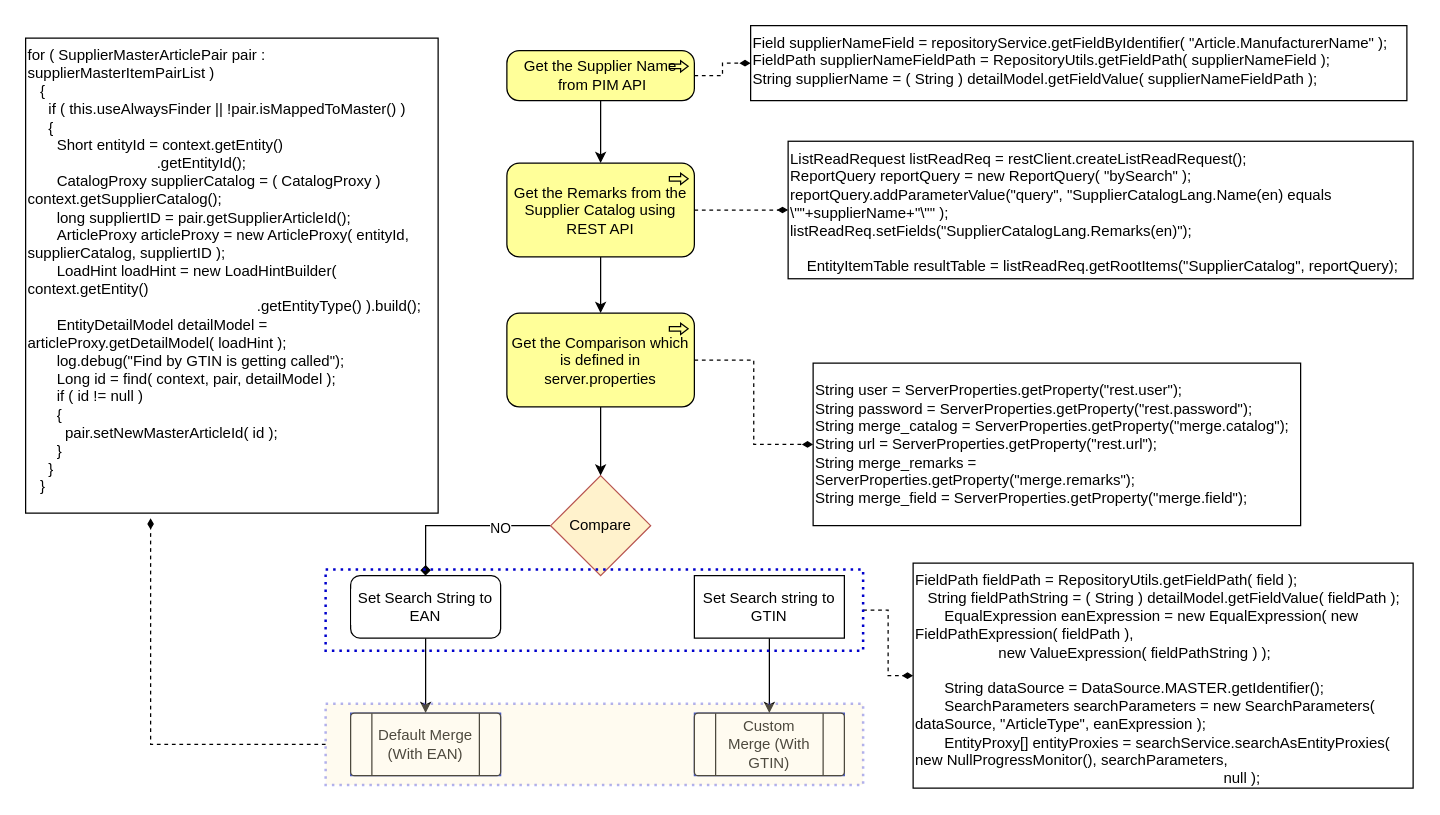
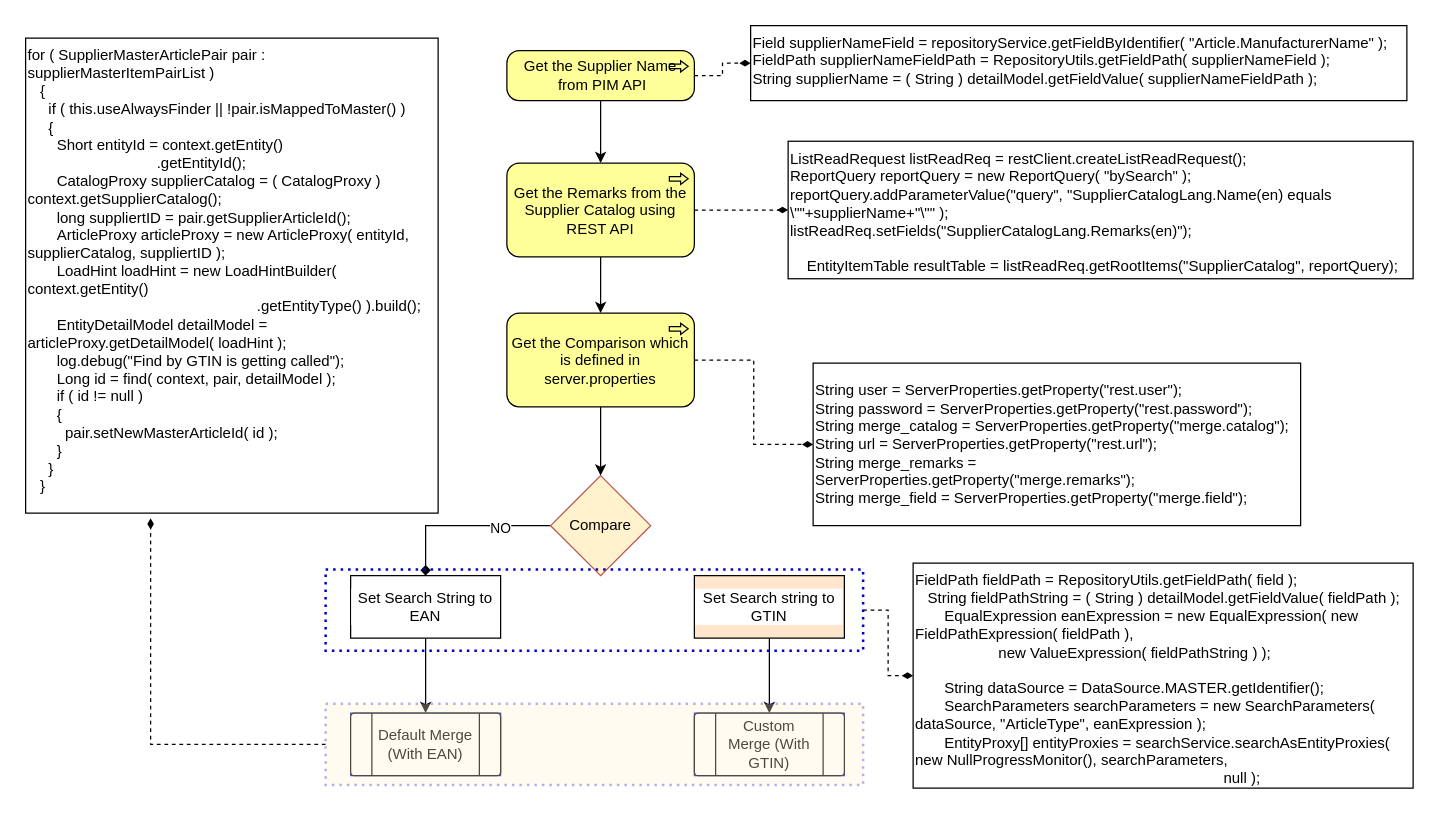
node "Set Search String to EAN": shape rounded rectangle -> rectangle
node "Set Search string to GTIN": fillcolor #ffffff -> #ffe6cc
